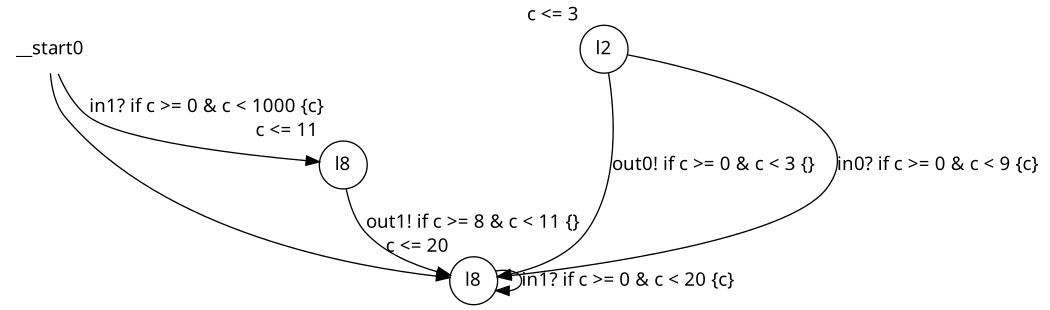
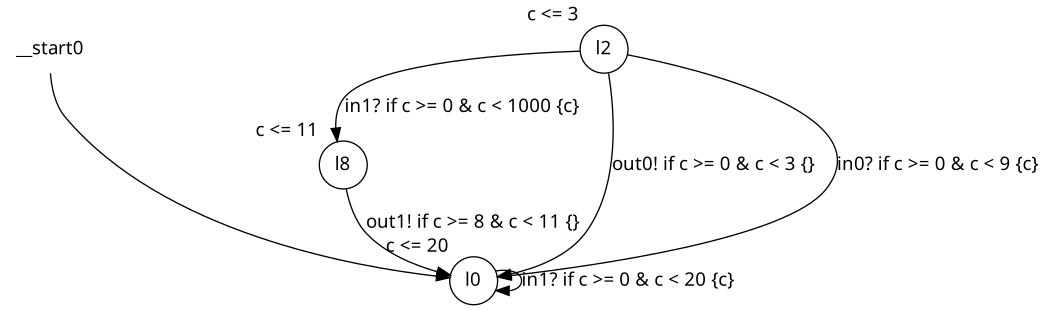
edge "__start0" -> "l8 c <= 11": now "l2 c <= 3" -> "l8 c <= 11"
node "l8 c <= 20": label "l8 c <= 20" -> "l0 c <= 20"
